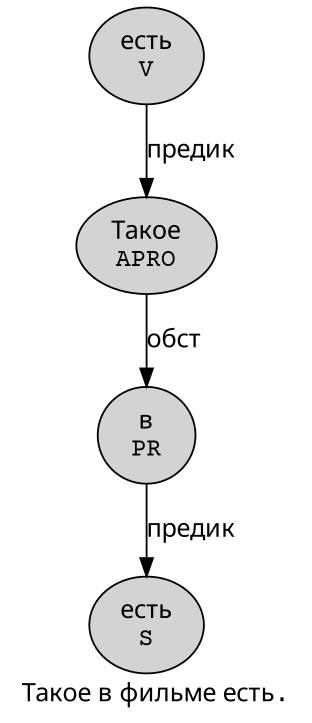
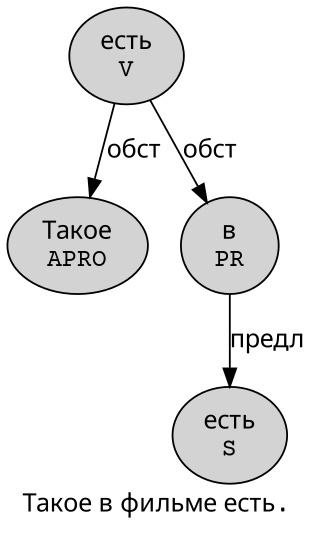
edge "есть V" -> "Такое APRO": label "предик" -> "обст"
edge "Такое APRO" -> "в PR": now "есть V" -> "в PR"
edge "в PR" -> "есть S": label "предик" -> "предл"
